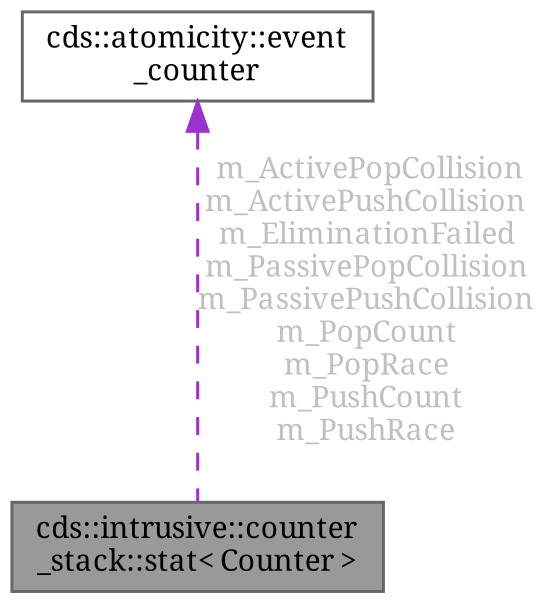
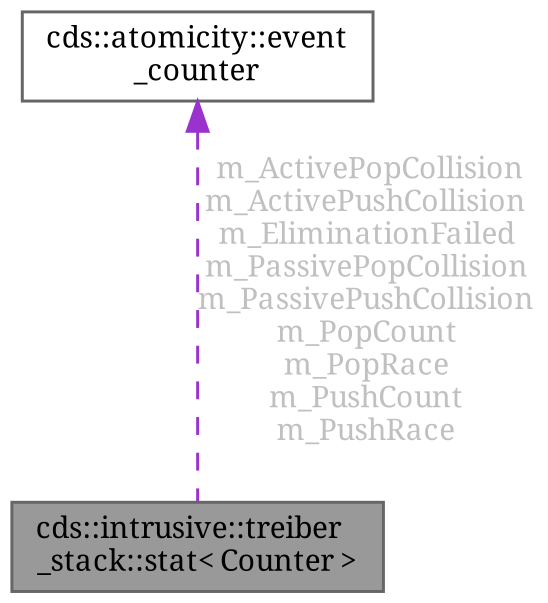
node "cds::intrusive::counter _stack::stat< Counter >": label "cds::intrusive::counter _stack::stat< Counter >" -> "cds::intrusive::treiber _stack::stat< Counter >"
